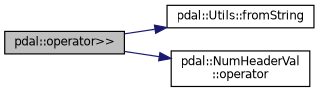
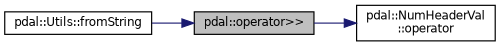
edge "pdal::operator>>" -> "pdal::Utils::fromString": reversed
